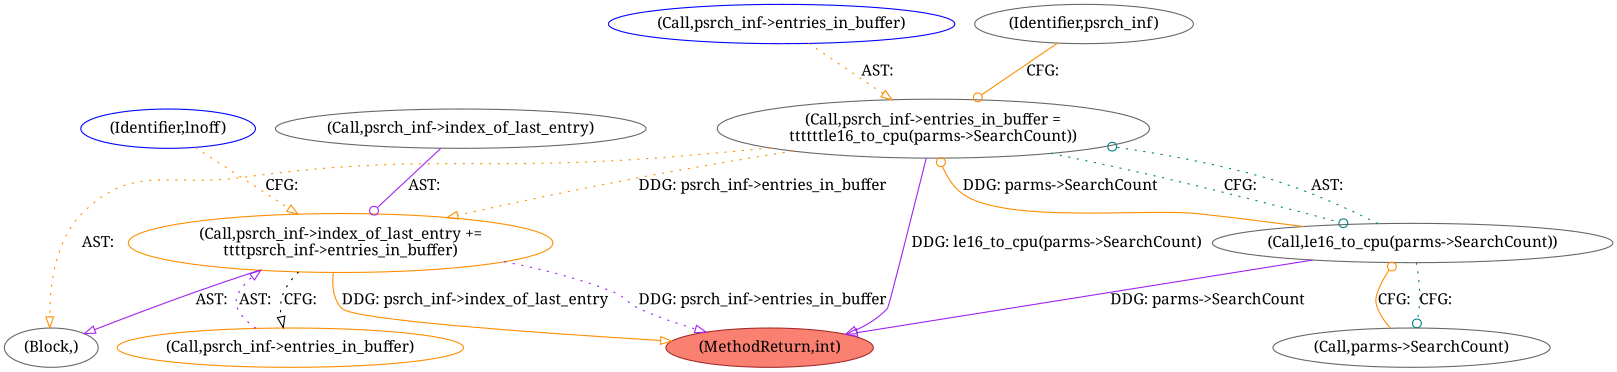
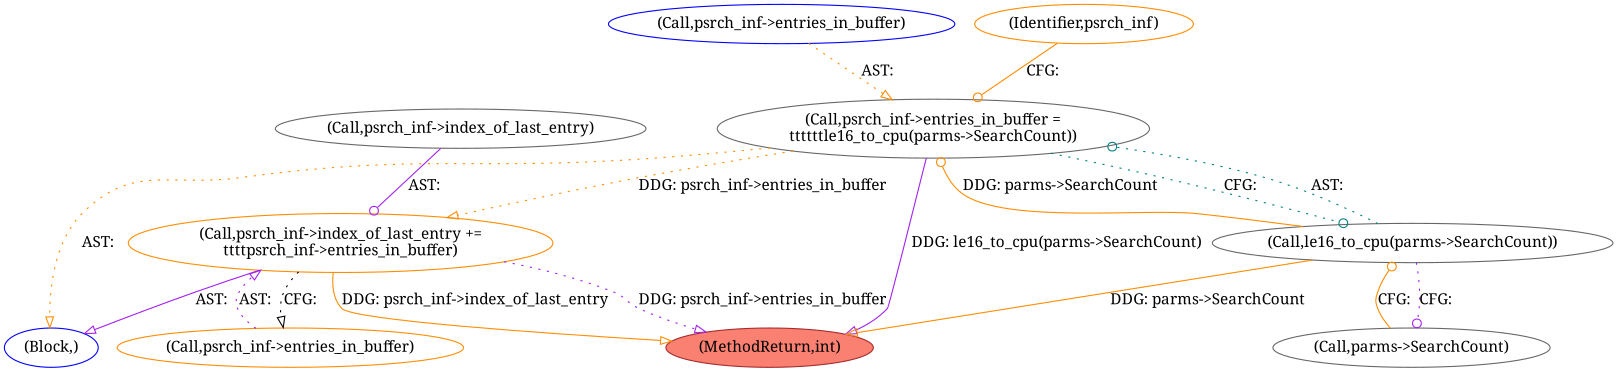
node "(Identifier,psrch_inf)": color gray40 -> darkorange
node "(Identifier,lnoff)": removed
edge "(Call,le16_to_cpu(parms->SearchCount))" -> "(Call,parms->SearchCount)": color teal -> purple
edge "(Call,le16_to_cpu(parms->SearchCount))" -> "(MethodReturn,int)": color purple -> darkorange
node "(Block,)": color gray40 -> blue
